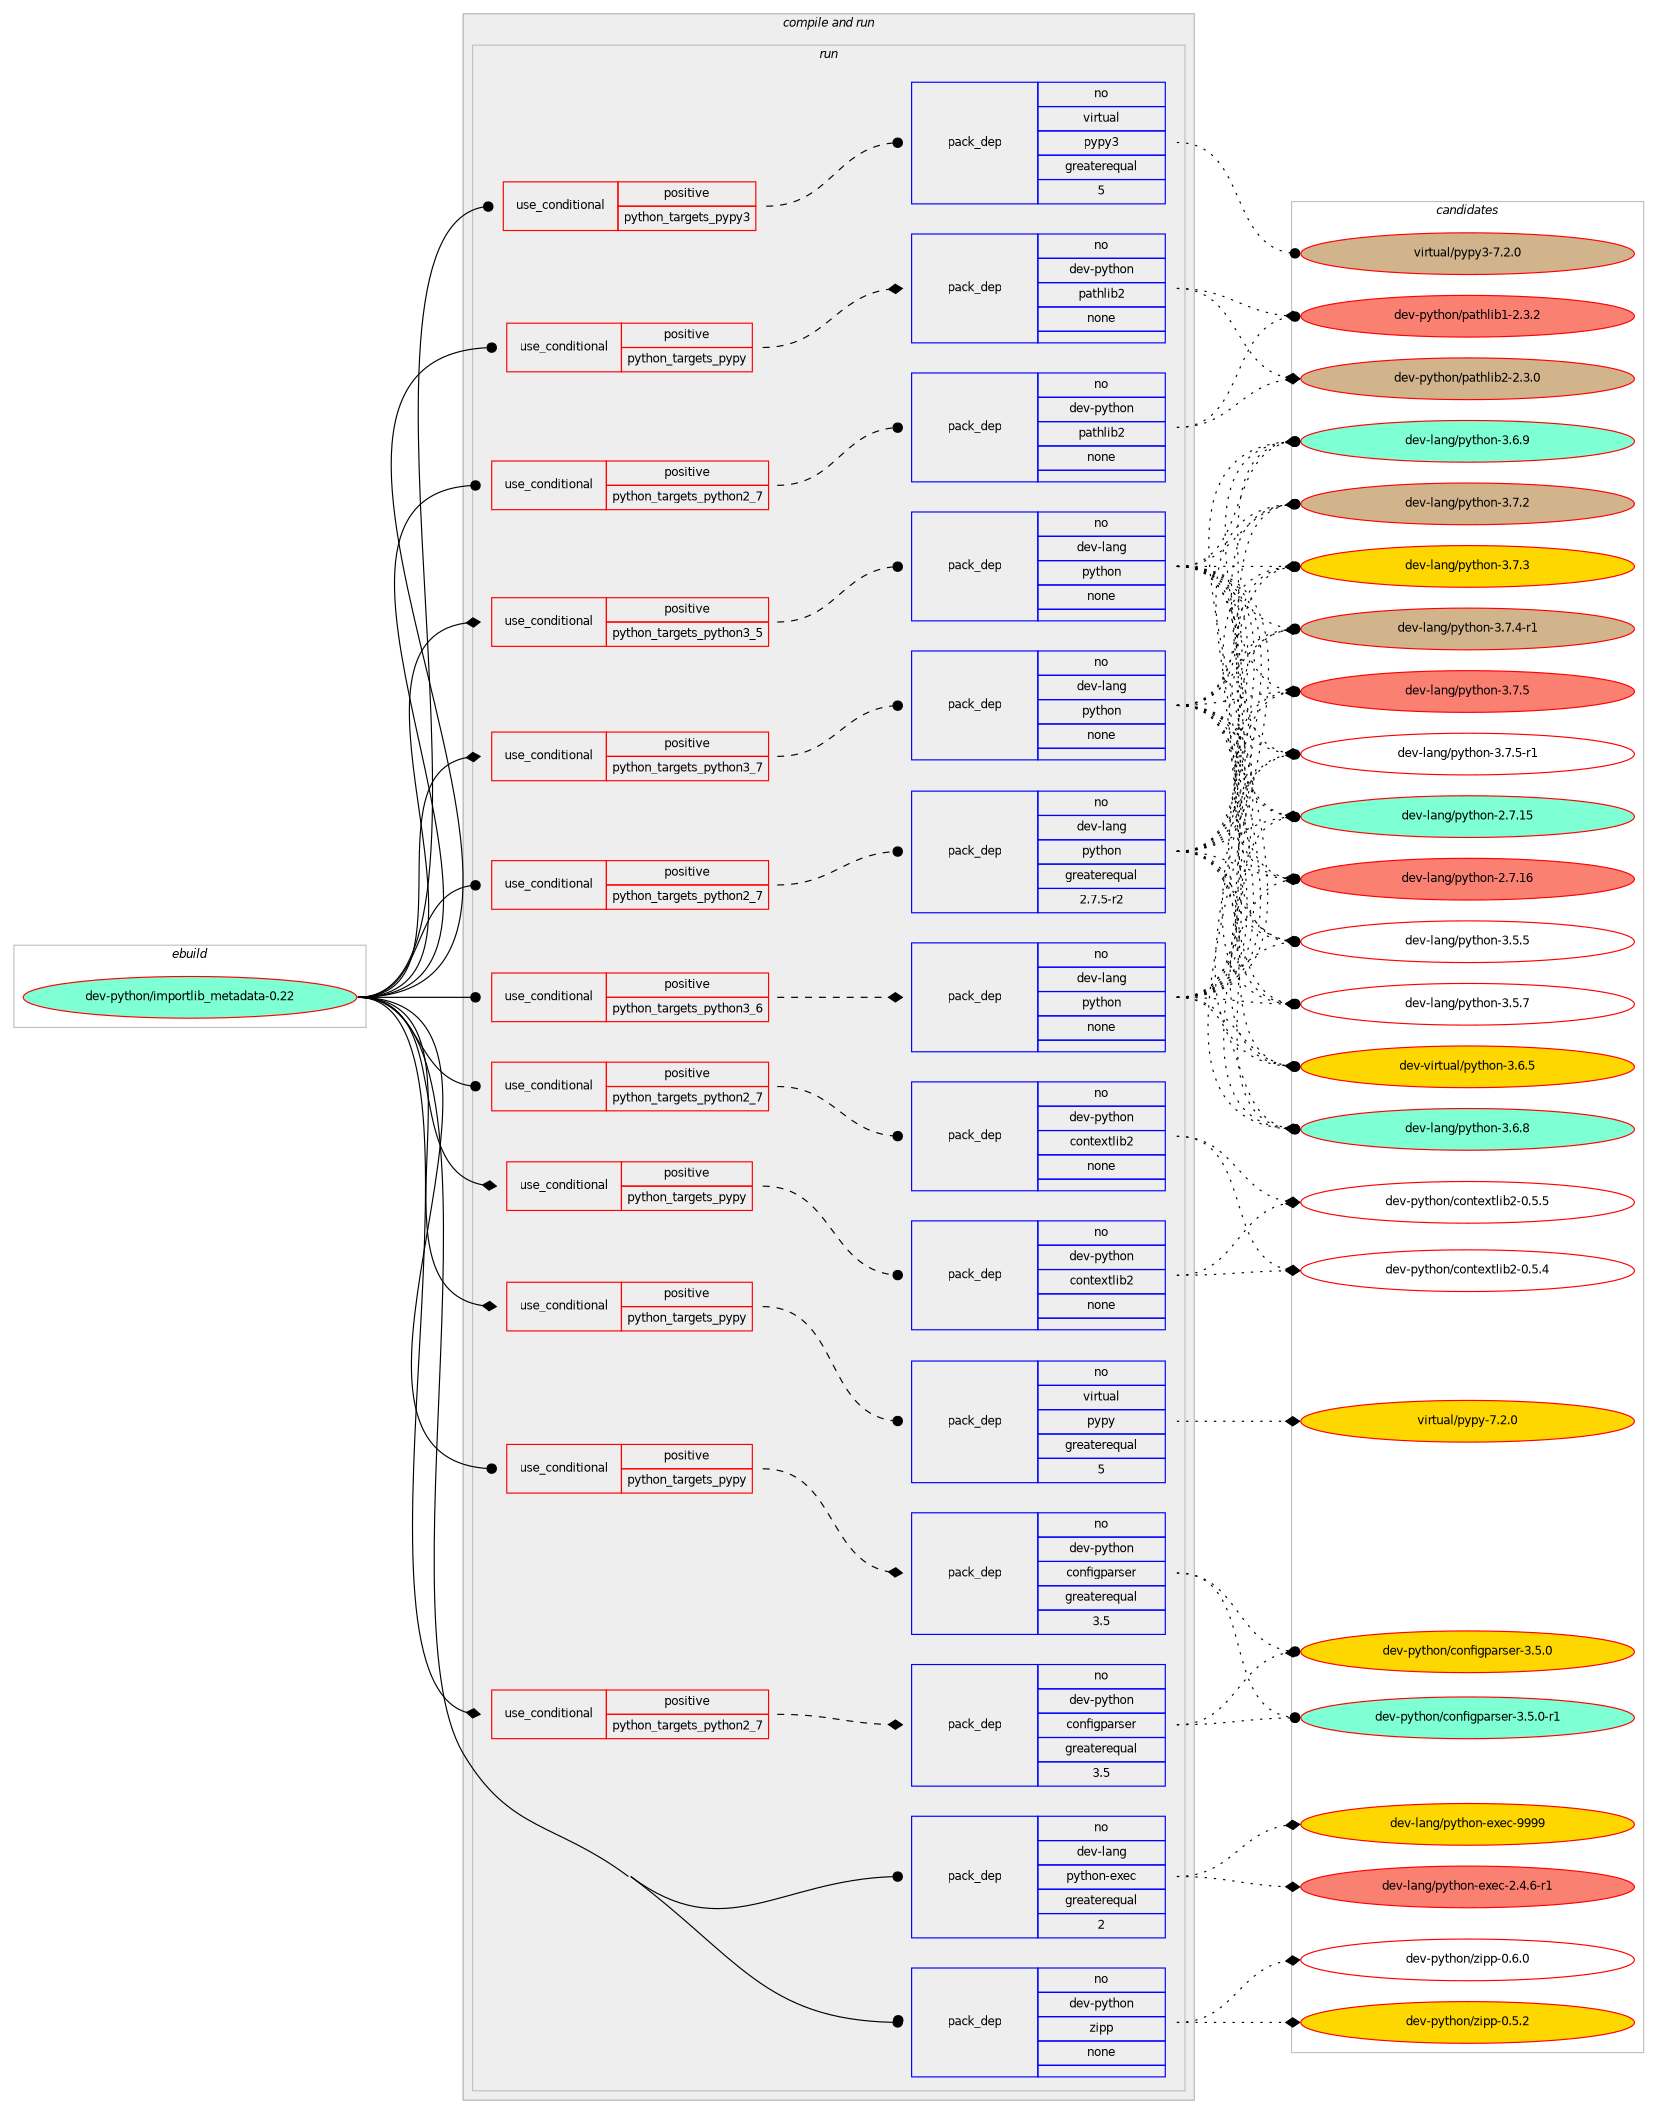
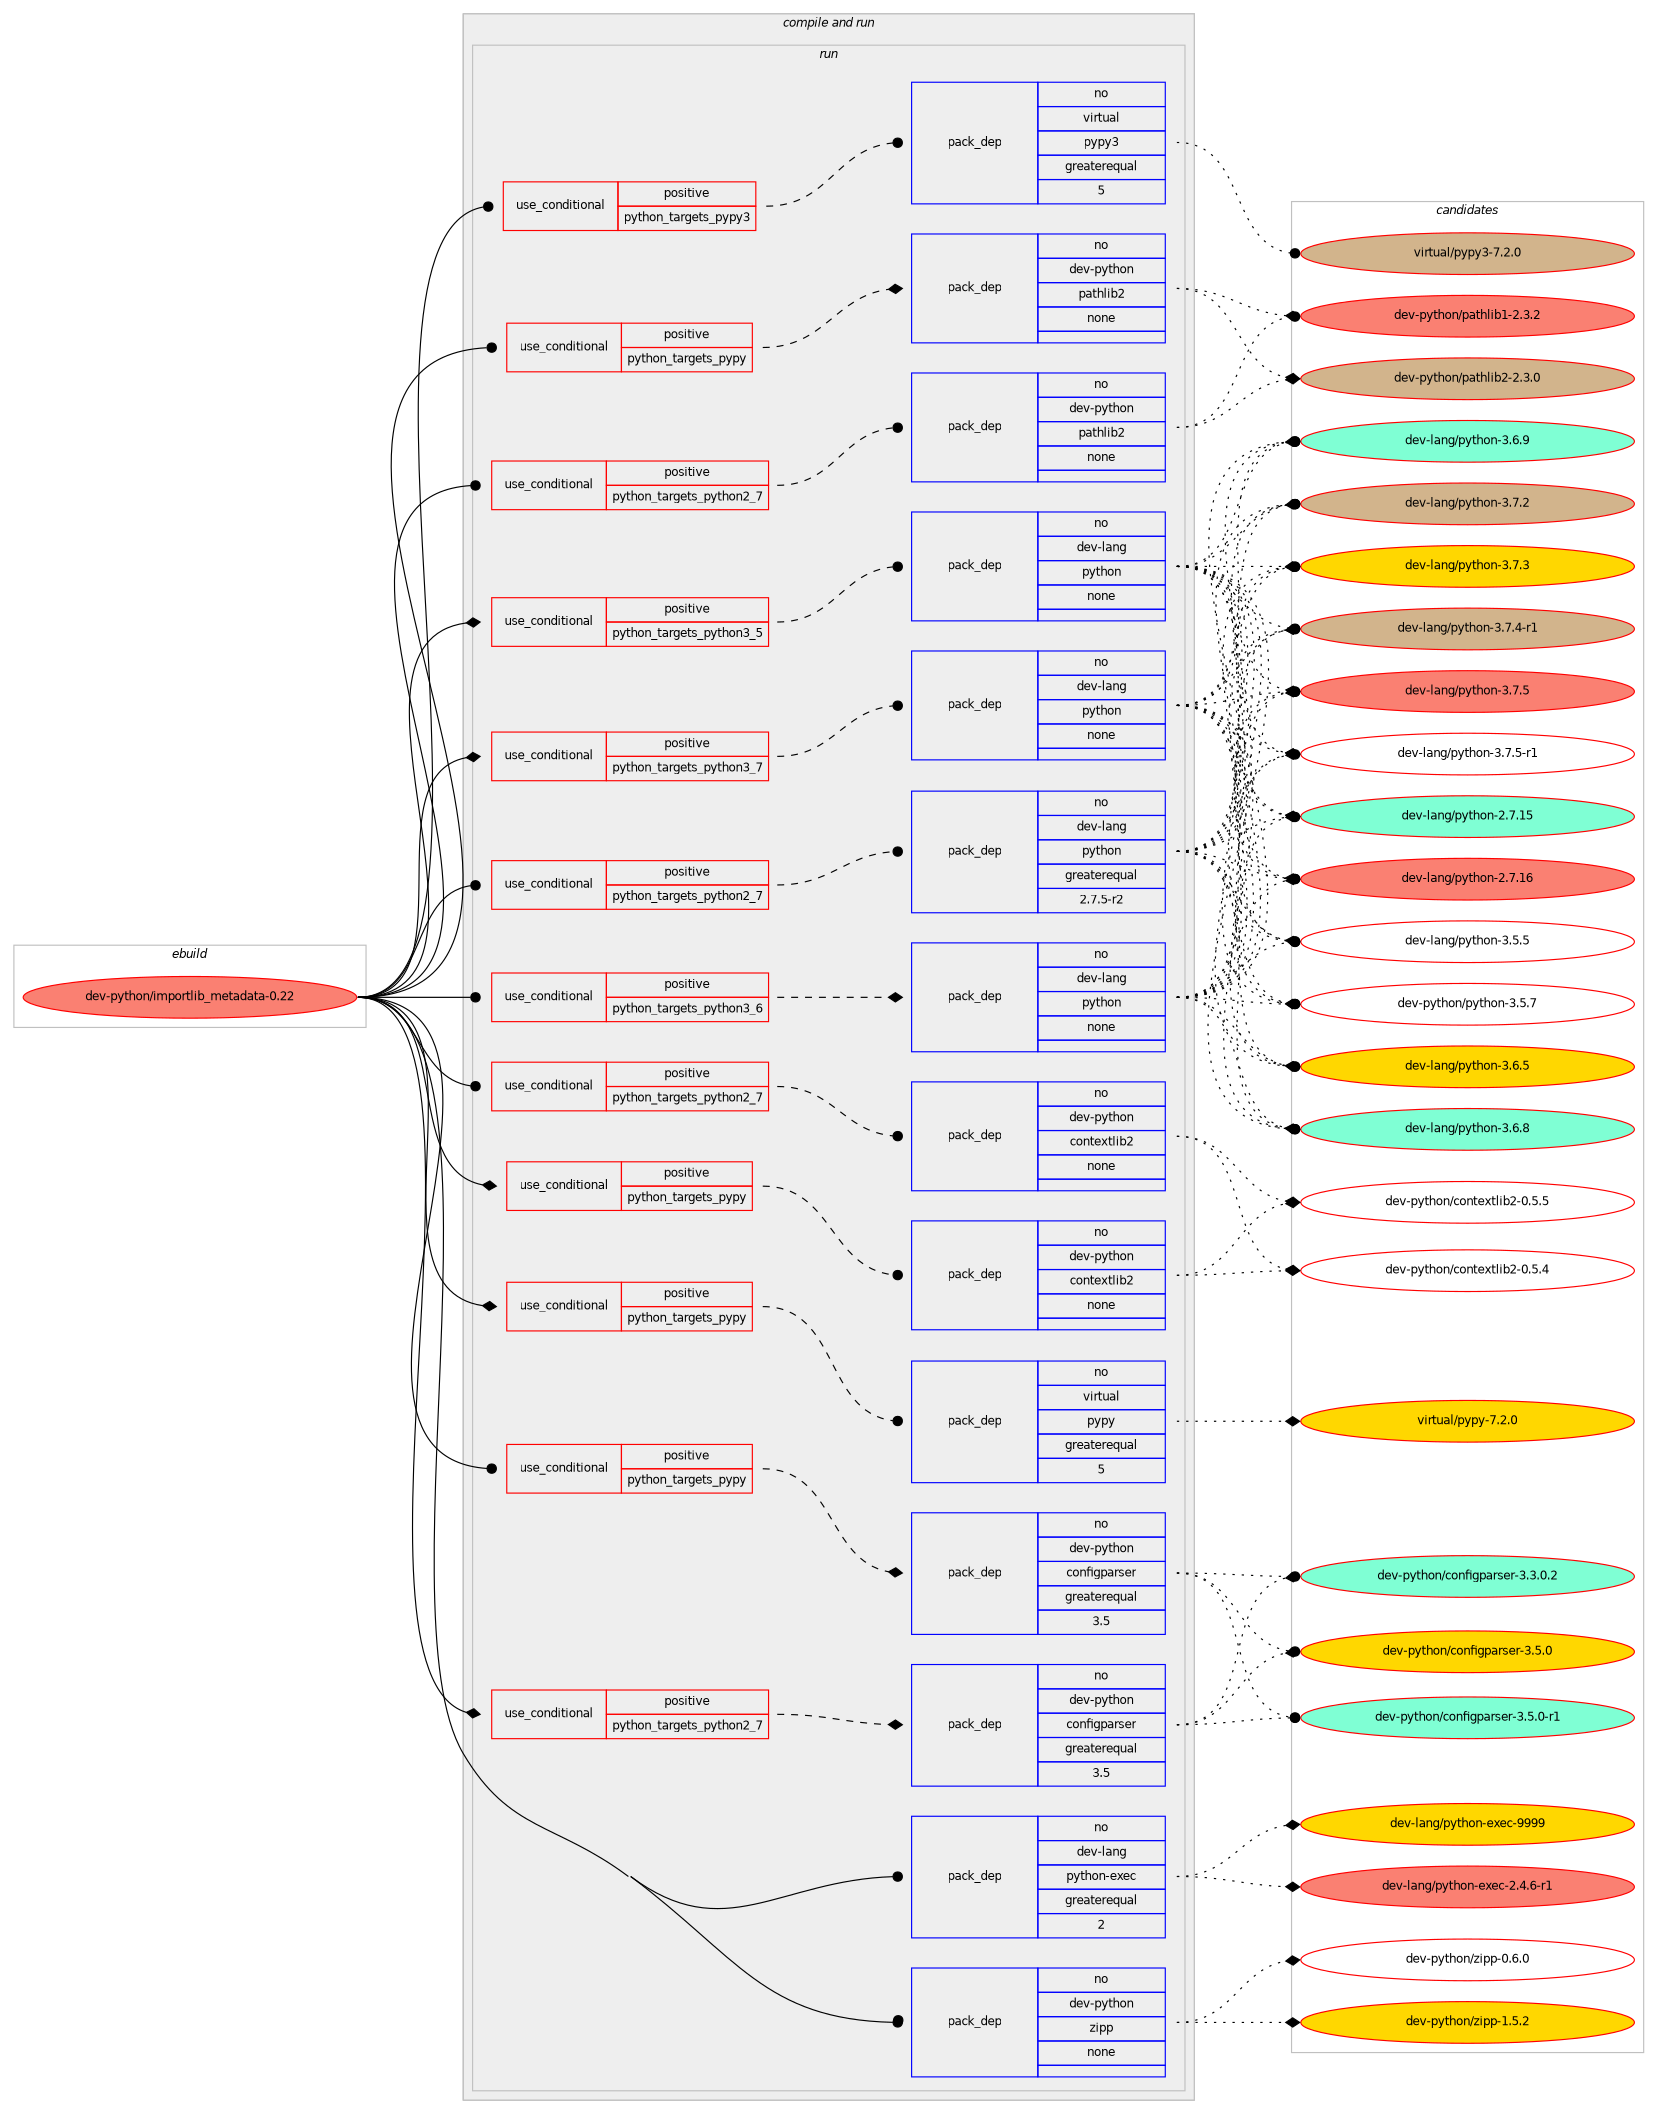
node "dev-python/importlib_metadata-0.22": fillcolor aquamarine -> salmon
node "dev-lang/python-3.5.7": label "dev-lang/python-3.5.7" -> "dev-python/python-3.5.7"
node "dev-virtual/python-3.6.5": label "dev-virtual/python-3.6.5" -> "dev-lang/python-3.6.5"
node "dev-python/configparser-3.3.0.2": added
node "dev-python/zipp-0.5.2": label "dev-python/zipp-0.5.2" -> "dev-python/zipp-1.5.2"
